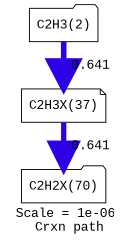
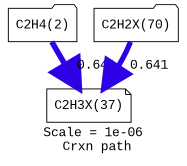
node "C2H3(2)": label "C2H3(2)" -> "C2H4(2)"
edge "C2H3X(37)" -> "C2H2X(70)": reversed
